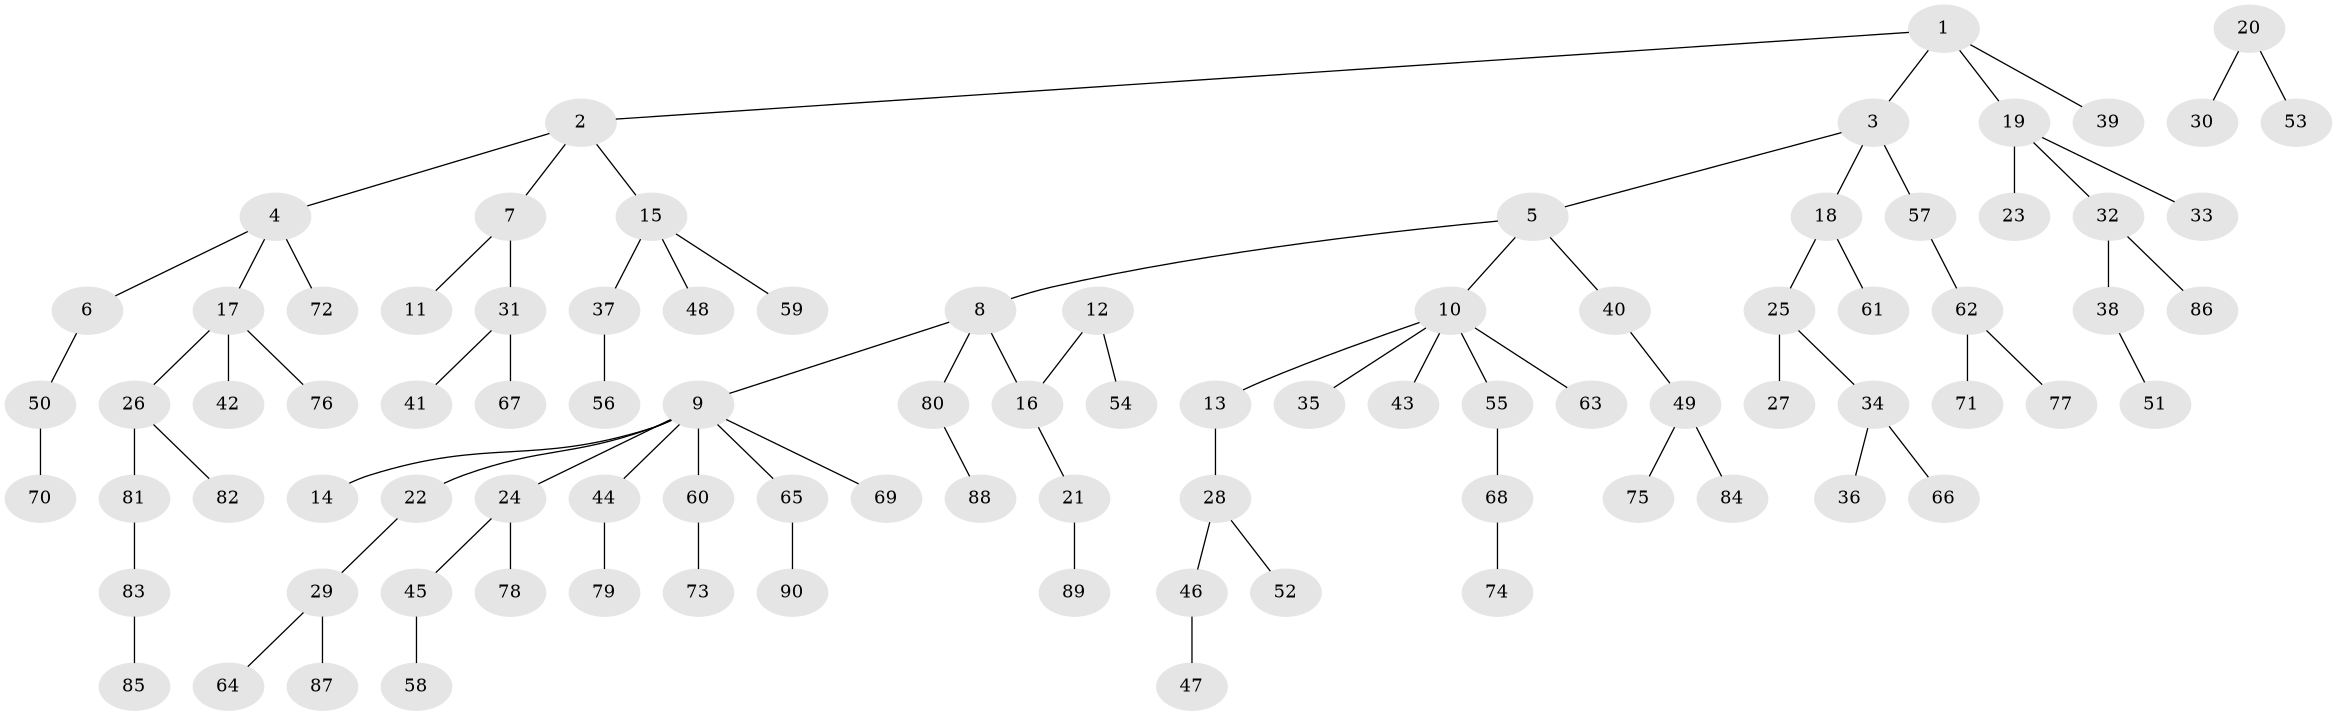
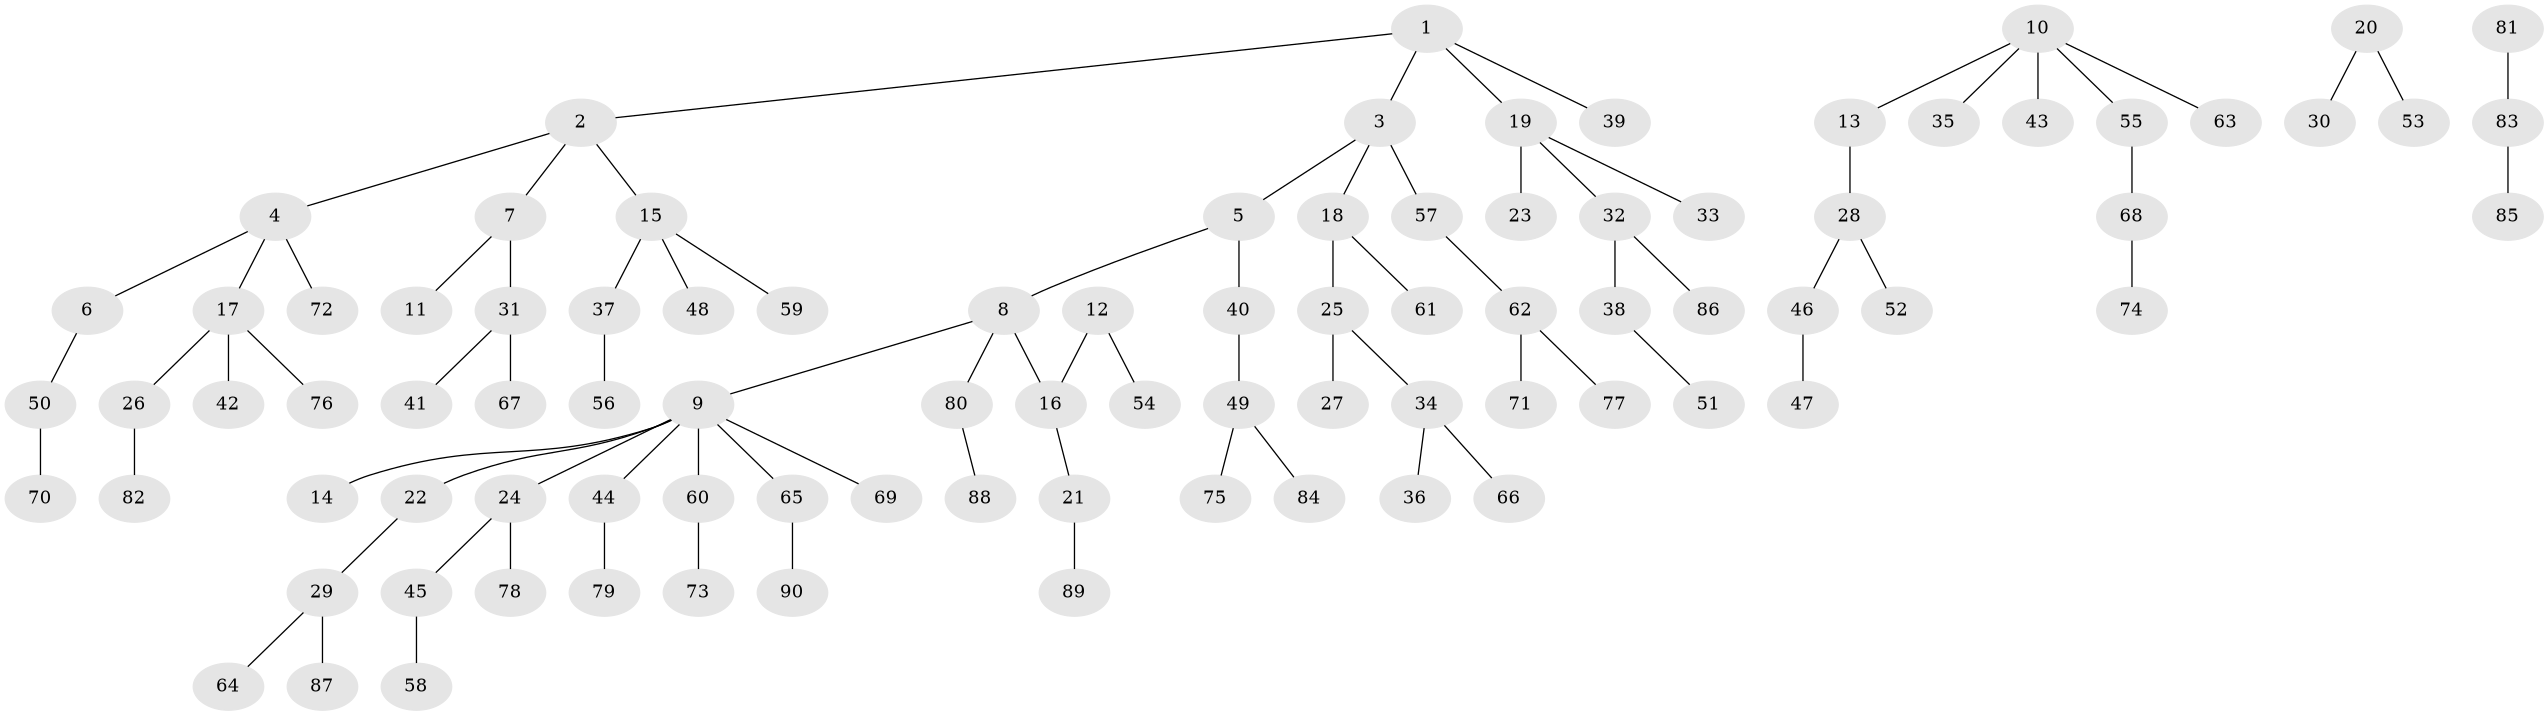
edge "5" -- "10": removed
edge "26" -- "81": removed
